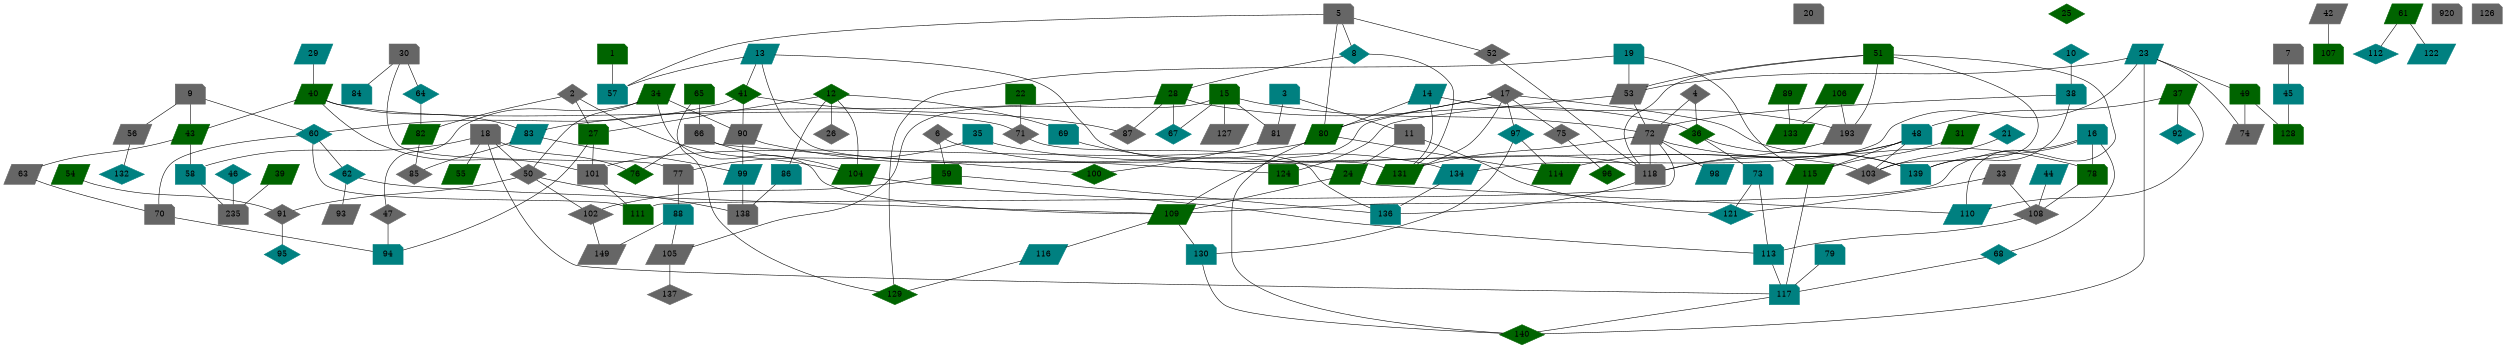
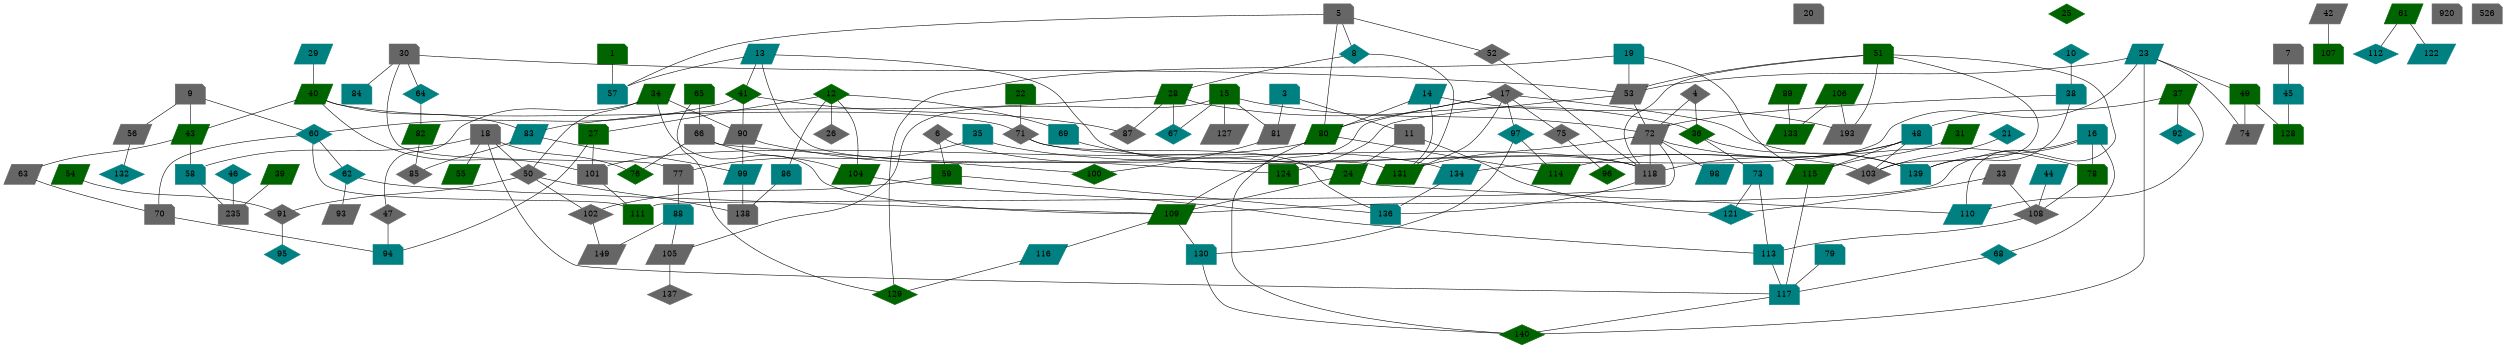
node "126": label "126" -> "526"
edge "30" -- "53": added
node "2": removed
edge "193" -- "118": now "71" -- "118"
